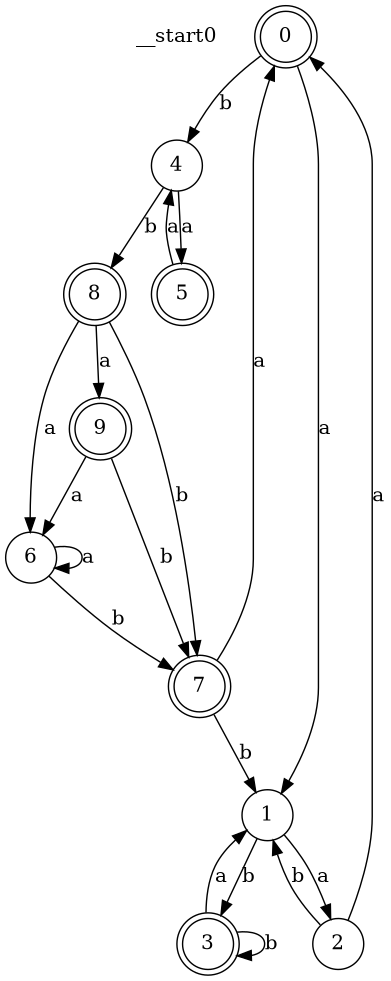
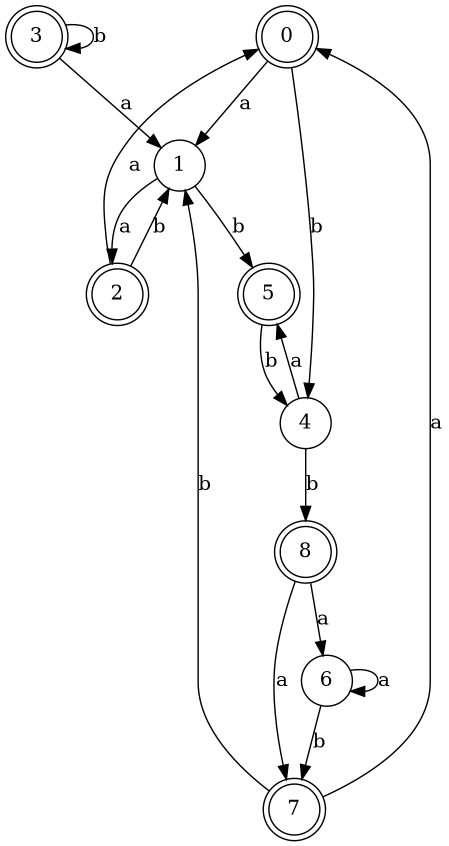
node "__start0": removed
edge "5" -> "4": label "a" -> "b"
node "9": removed
edge "8" -> "7": label "b" -> "a"
edge "1" -> "3": now "1" -> "5"
node "2": shape circle -> doublecircle
